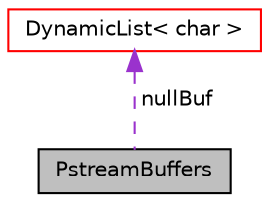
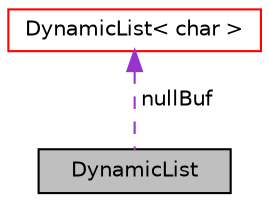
node "PstreamBuffers": label "PstreamBuffers" -> "DynamicList"
